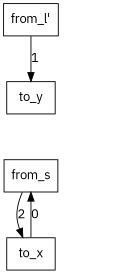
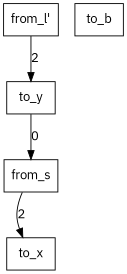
node "to_b": added
edge "from_l'" -> "to_y": label "1" -> "2"
edge "to_x" -> "from_s": now "to_y" -> "from_s"
